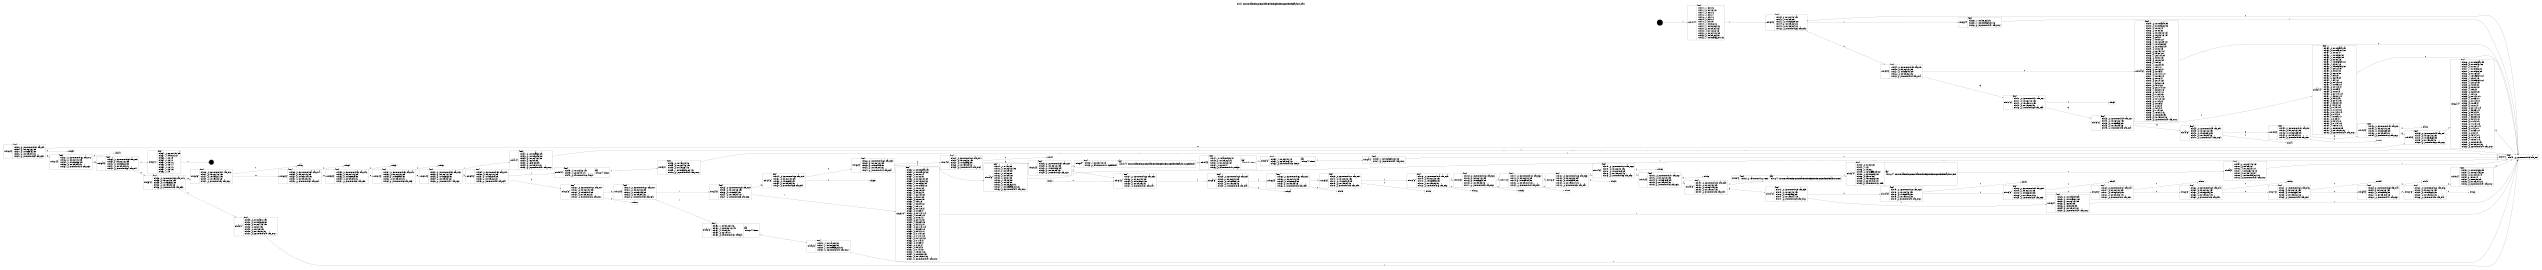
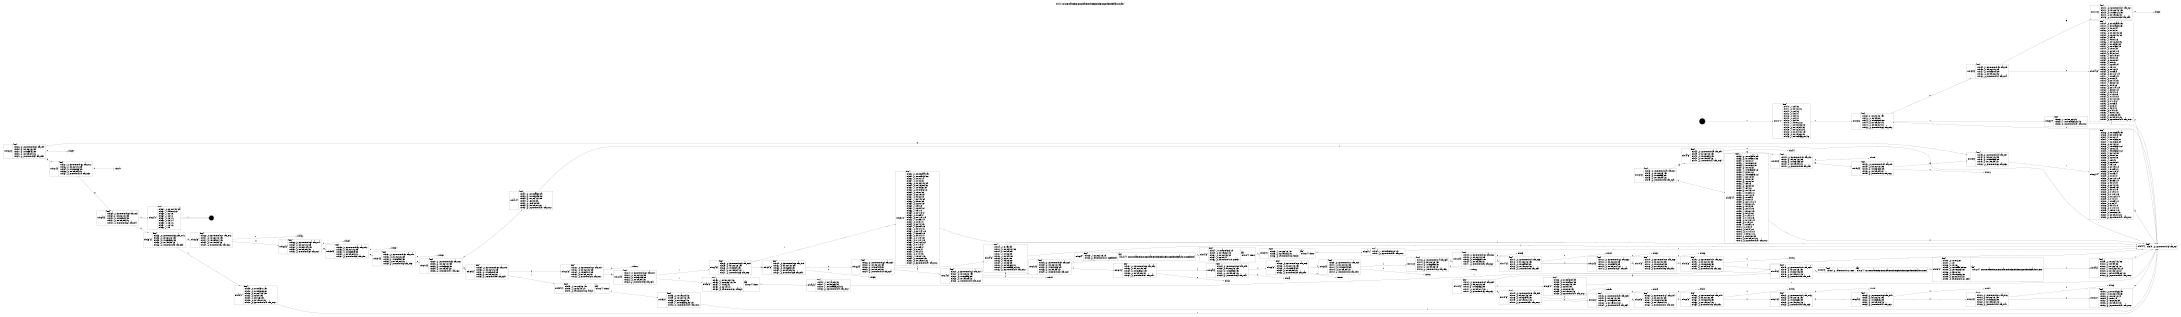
edge "0x401472 [25]" -> "0x40148b [25]": removed, label "15"
edge "0x4018b1" -> "0x4016b1 [25]": reversed
edge "0x4017ab [25]" -> "0x4017c4 [25]": reversed
